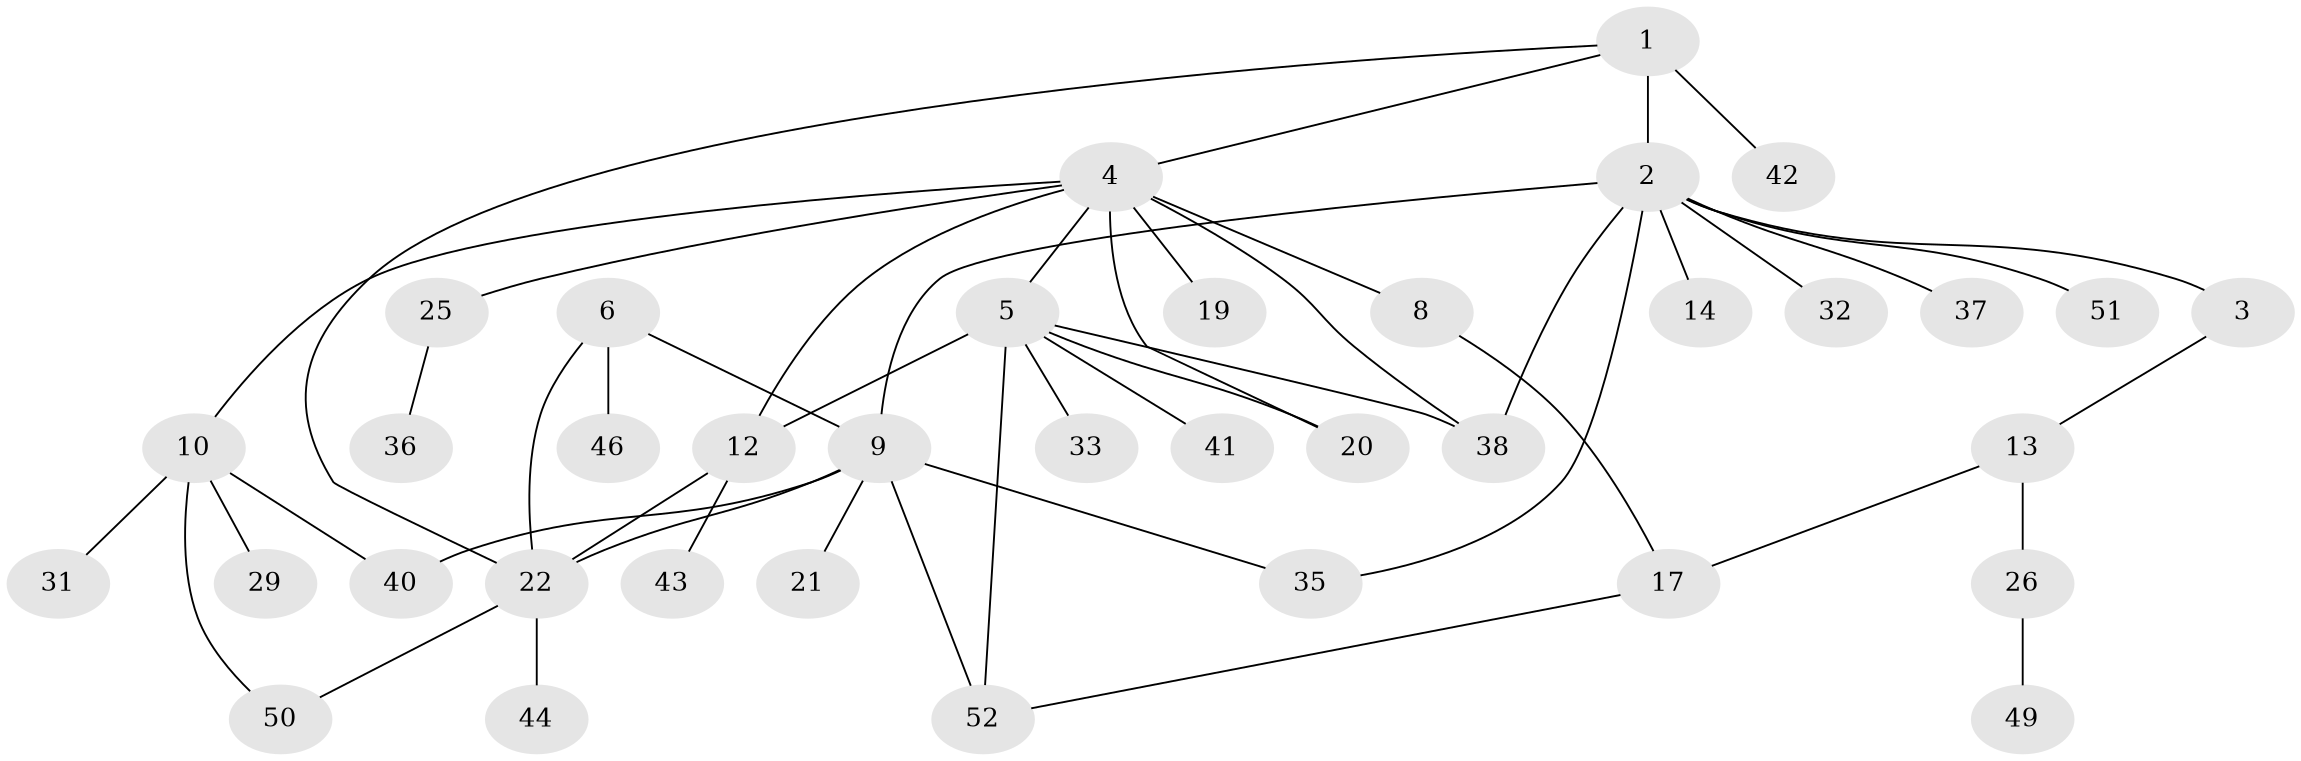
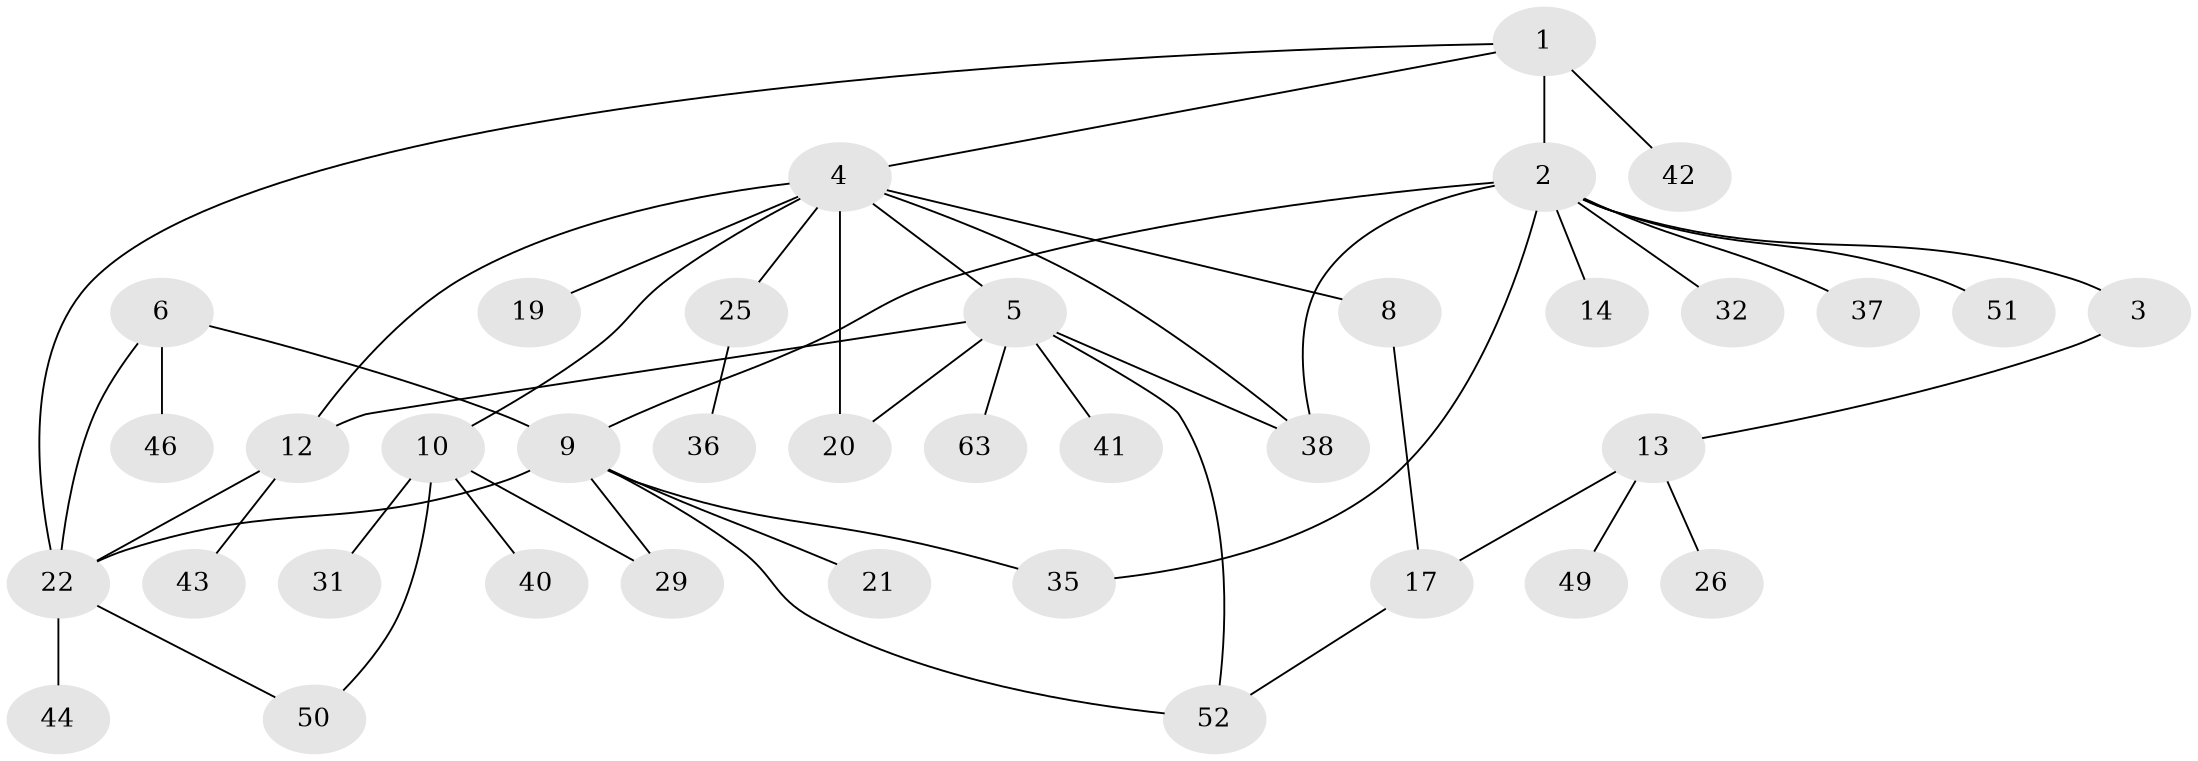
node "33": label "33" -> "63"
edge "9" -- "40": now "9" -- "29"
edge "26" -- "49": now "13" -- "49"
